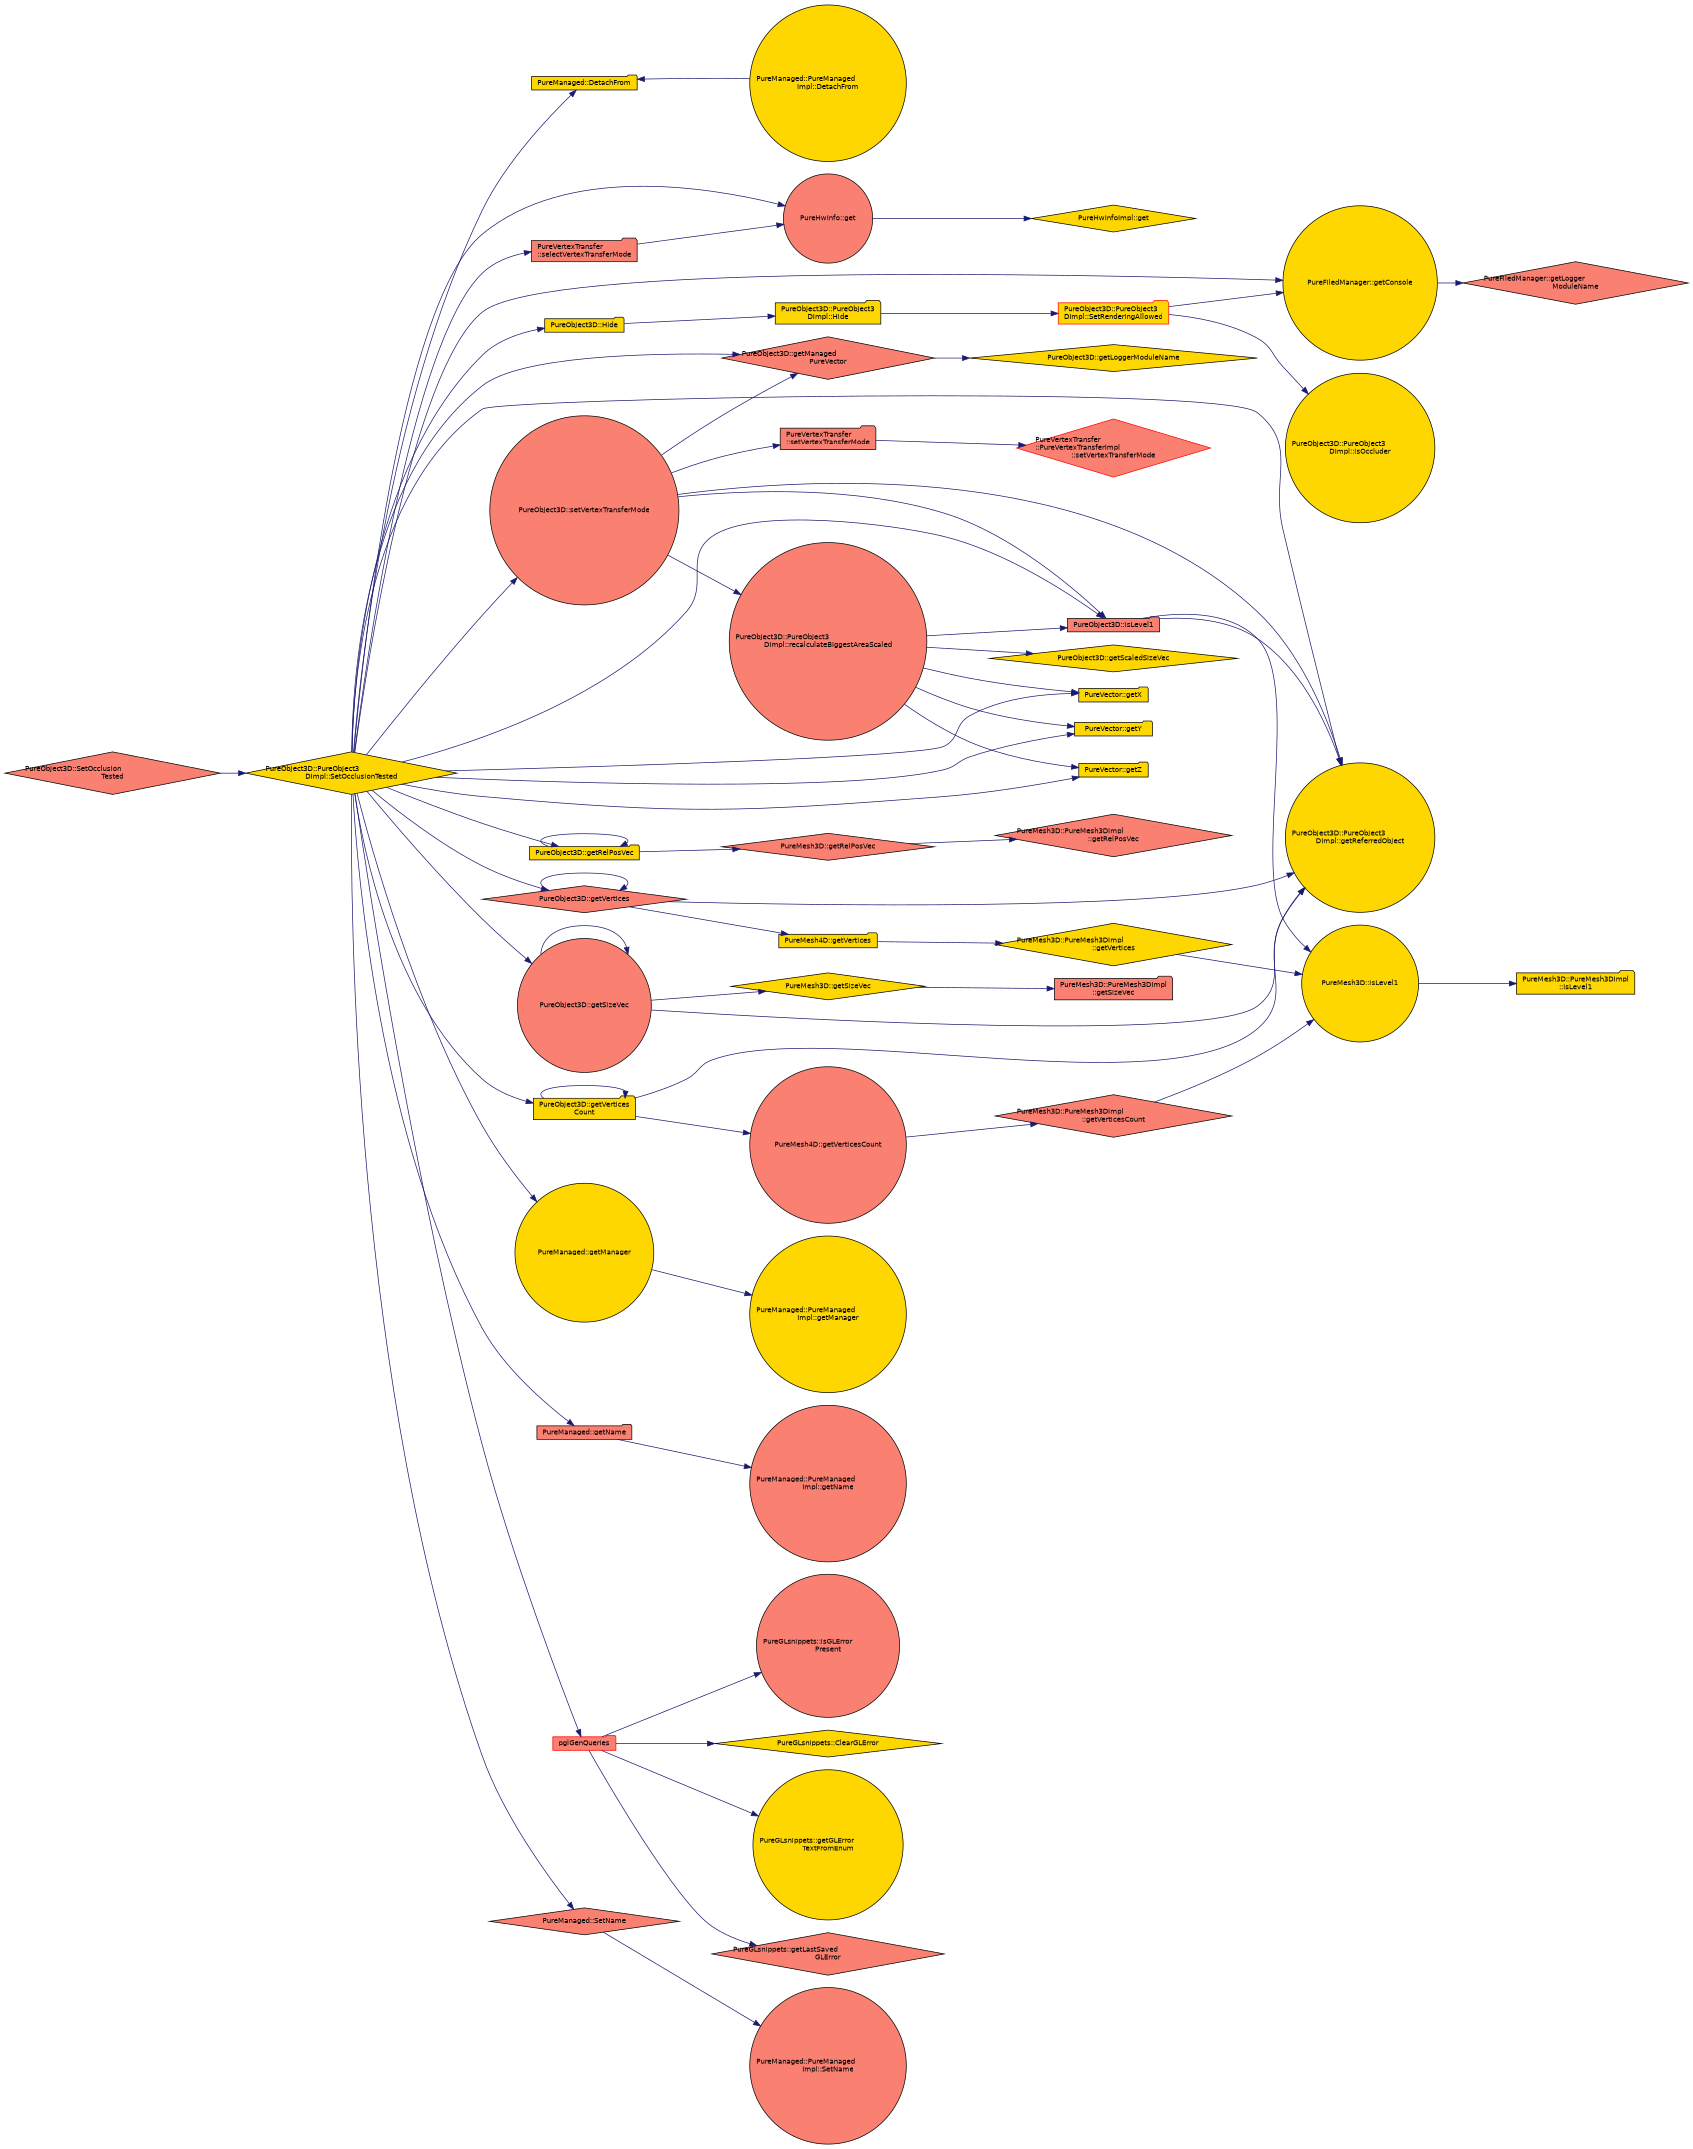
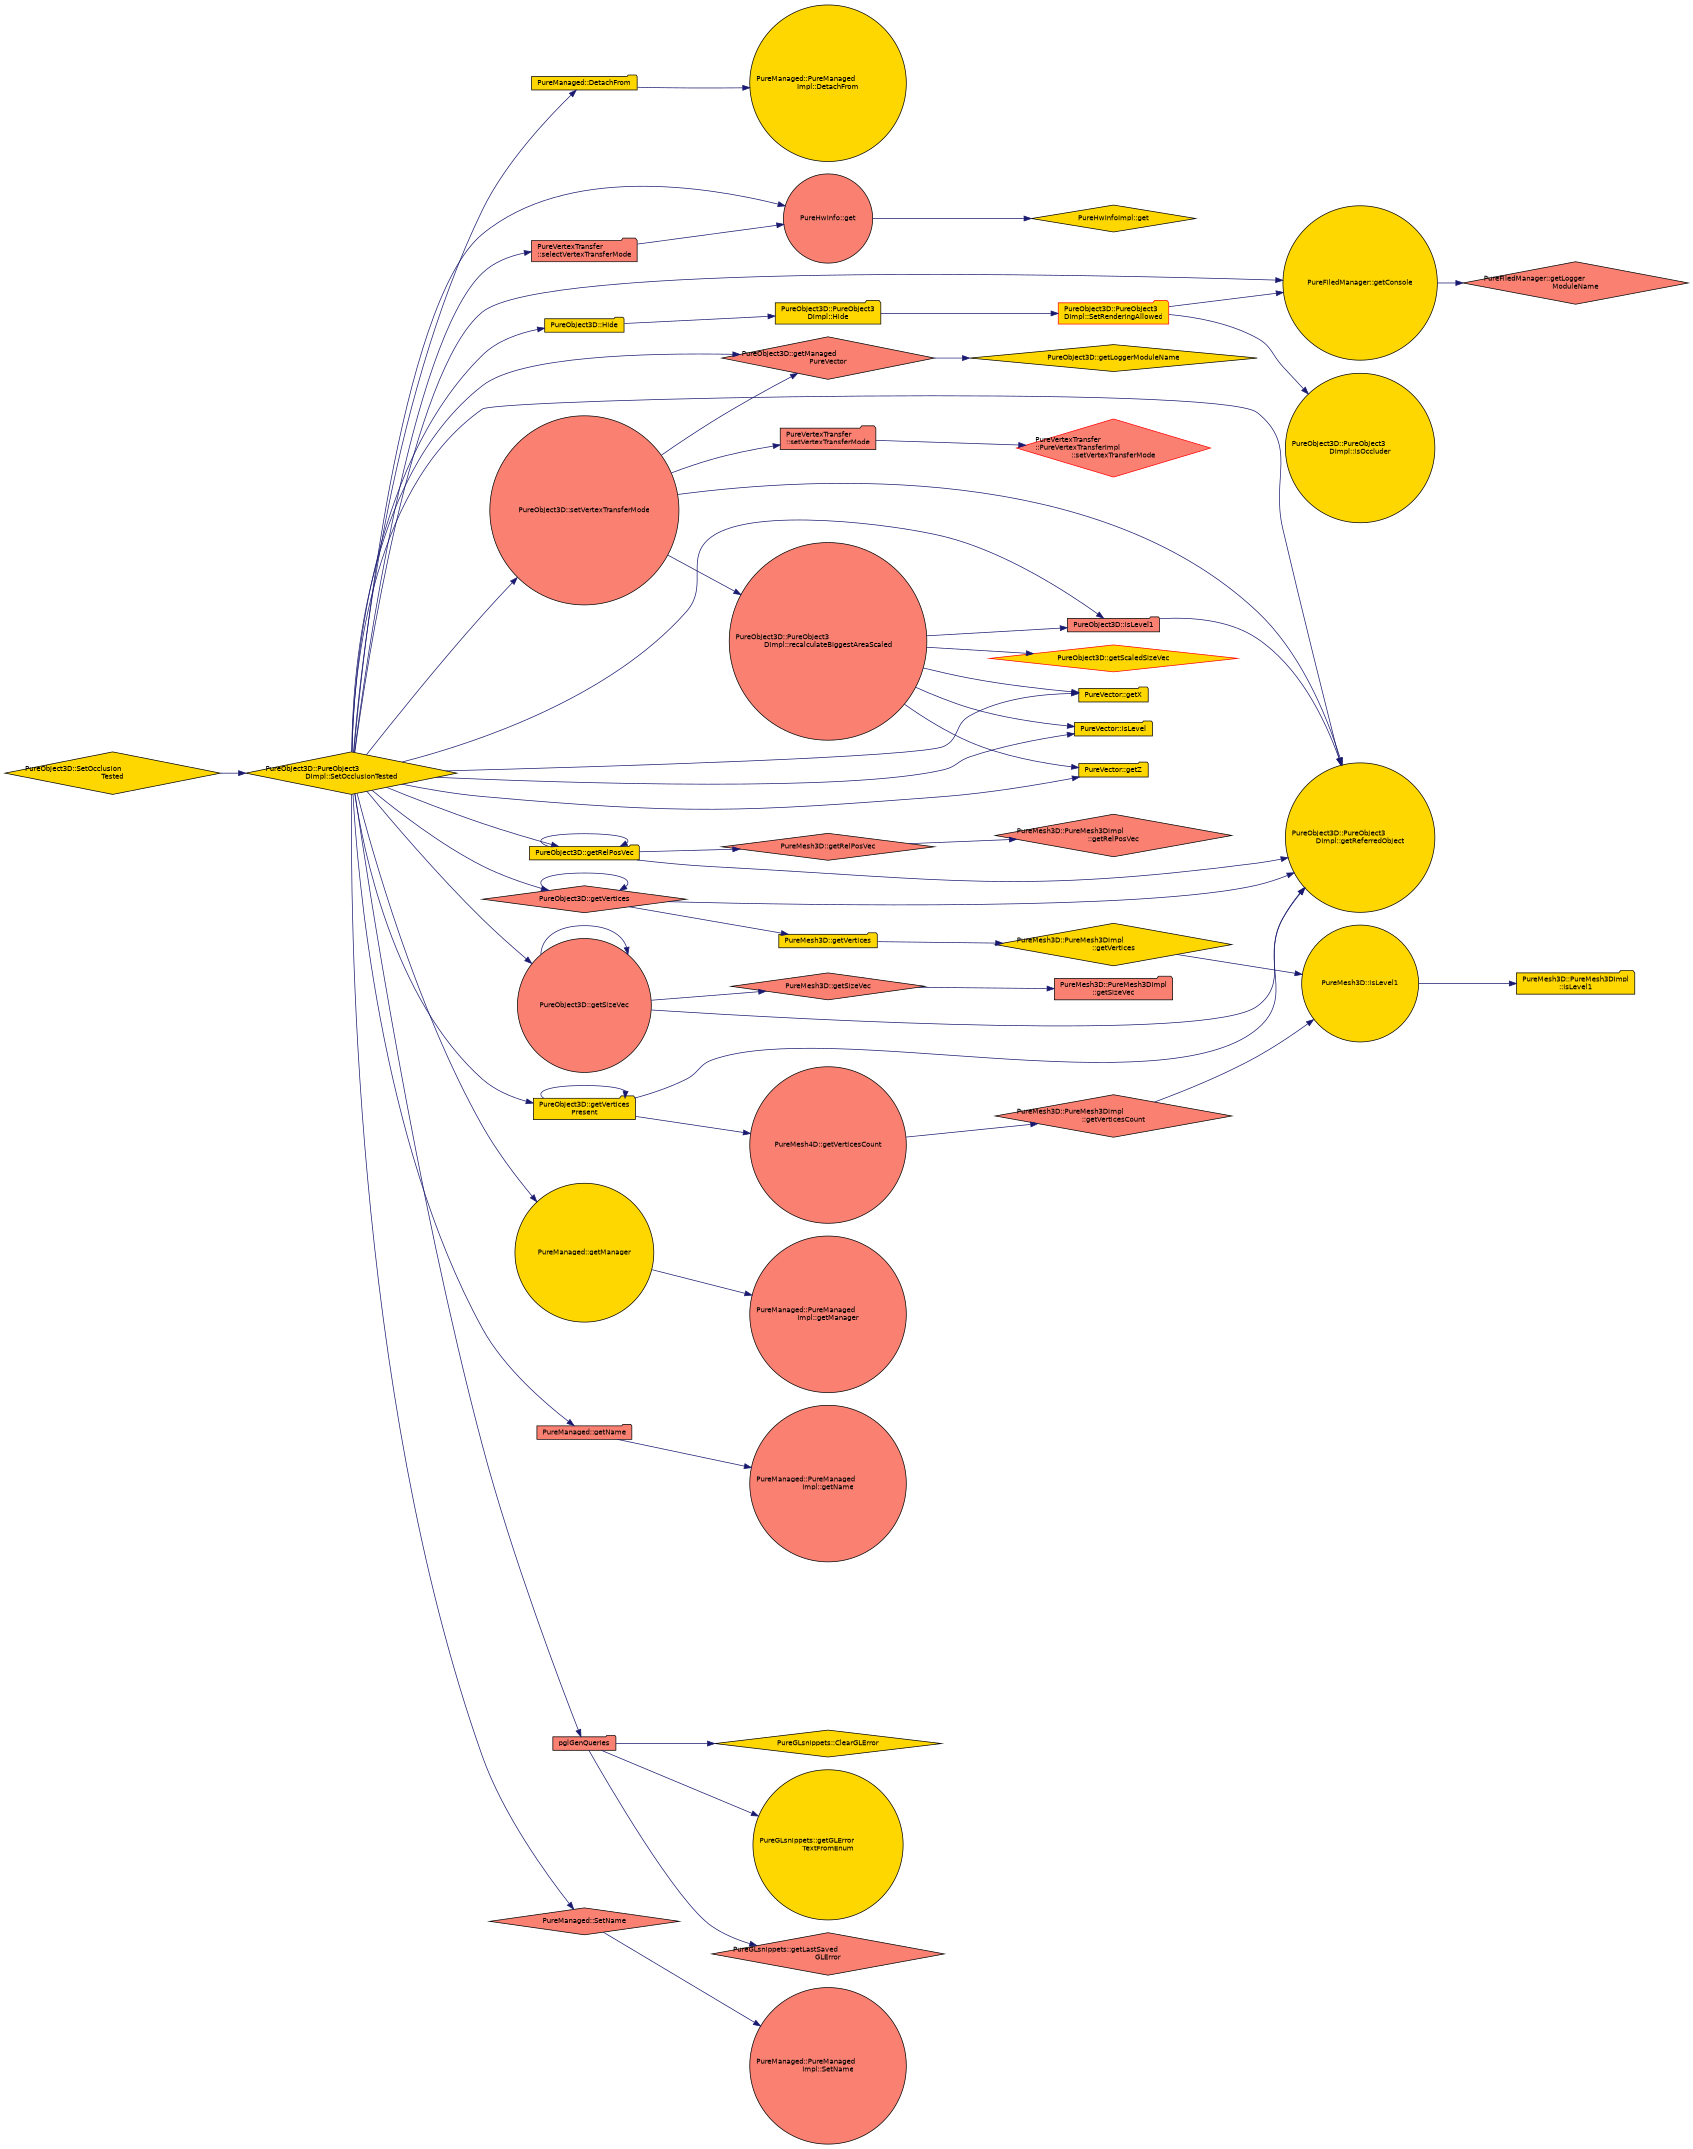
edge "PureManaged::PureManaged Impl::DetachFrom" -> "PureManaged::DetachFrom": reversed
edge "PureObject3D::setVertexTransferMode" -> "PureObject3D::isLevel1": removed
node "PureObject3D::getScaledSizeVec": color black -> red
node "PureVector::getY": label "PureVector::getY" -> "PureVector::isLevel"
edge "PureObject3D::isLevel1" -> "PureMesh3D::isLevel1": removed
node "PureObject3D::SetOcclusion Tested": fillcolor salmon -> gold
edge "PureObject3D::getRelPosVec" -> "PureObject3D::PureObject3 DImpl::getReferredObject": added
node "PureMesh4D::getVertices": label "PureMesh4D::getVertices" -> "PureMesh3D::getVertices"
node "PureMesh3D::getSizeVec": fillcolor gold -> salmon
node "PureObject3D::getVertices Count": label "PureObject3D::getVertices Count" -> "PureObject3D::getVertices Present"
node "PureManaged::PureManaged Impl::getManager": fillcolor gold -> salmon
node "PureGLsnippets::isGLError Present": removed
node "pglGenQueries": color red -> black
